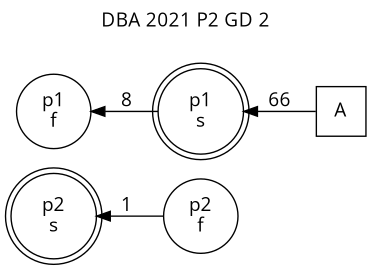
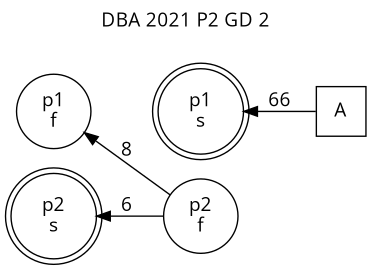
edge "p1 s" -> "p1 f": now "p2 f" -> "p1 f"
edge "p2 f" -> "p2 s": label "1" -> "6"
